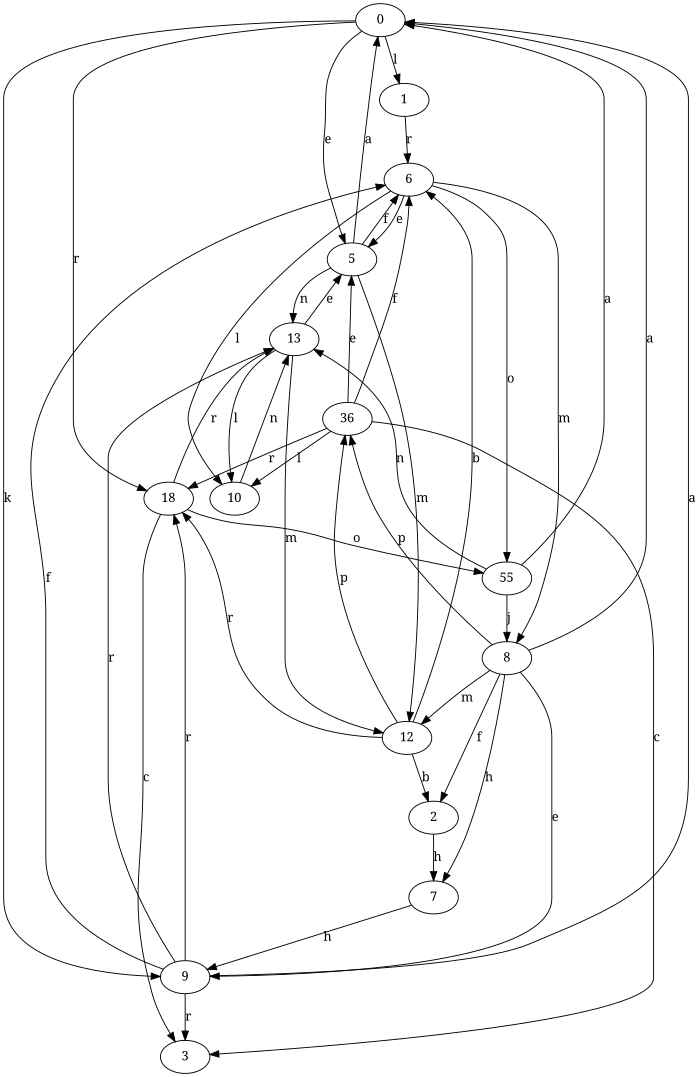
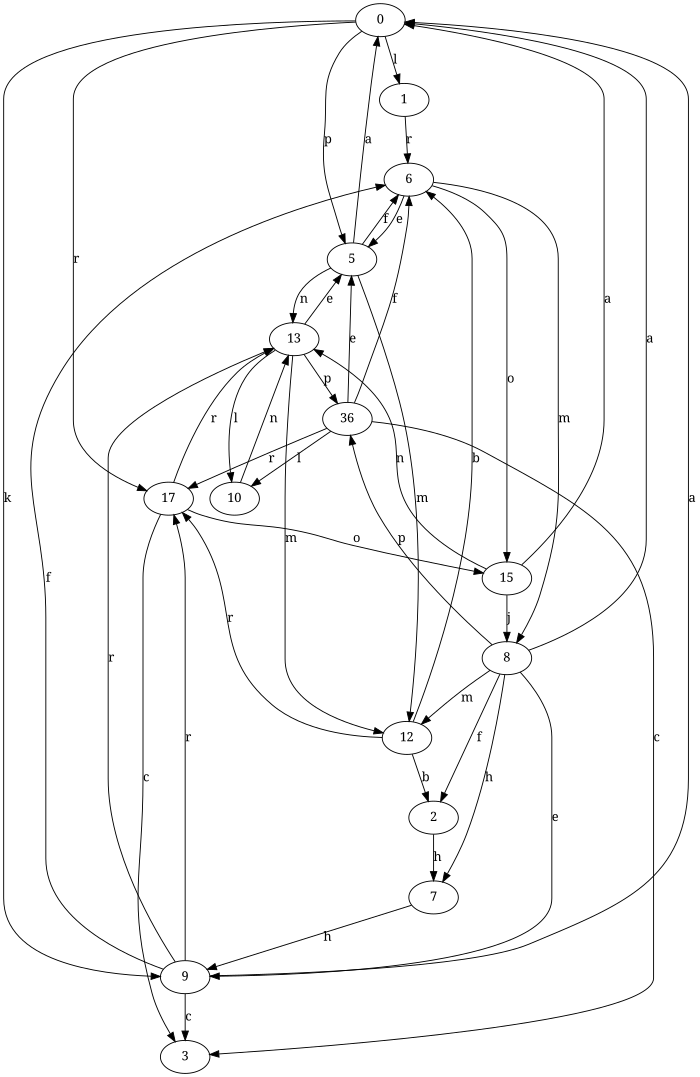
edge "0" -> "5": label "e" -> "p"
edge "6" -> "10": removed, label "l"
node "18": label "18" -> "17"
node "55": label "55" -> "15"
edge "12" -> "36": now "13" -> "36"
edge "9" -> "3": label "r" -> "c"
